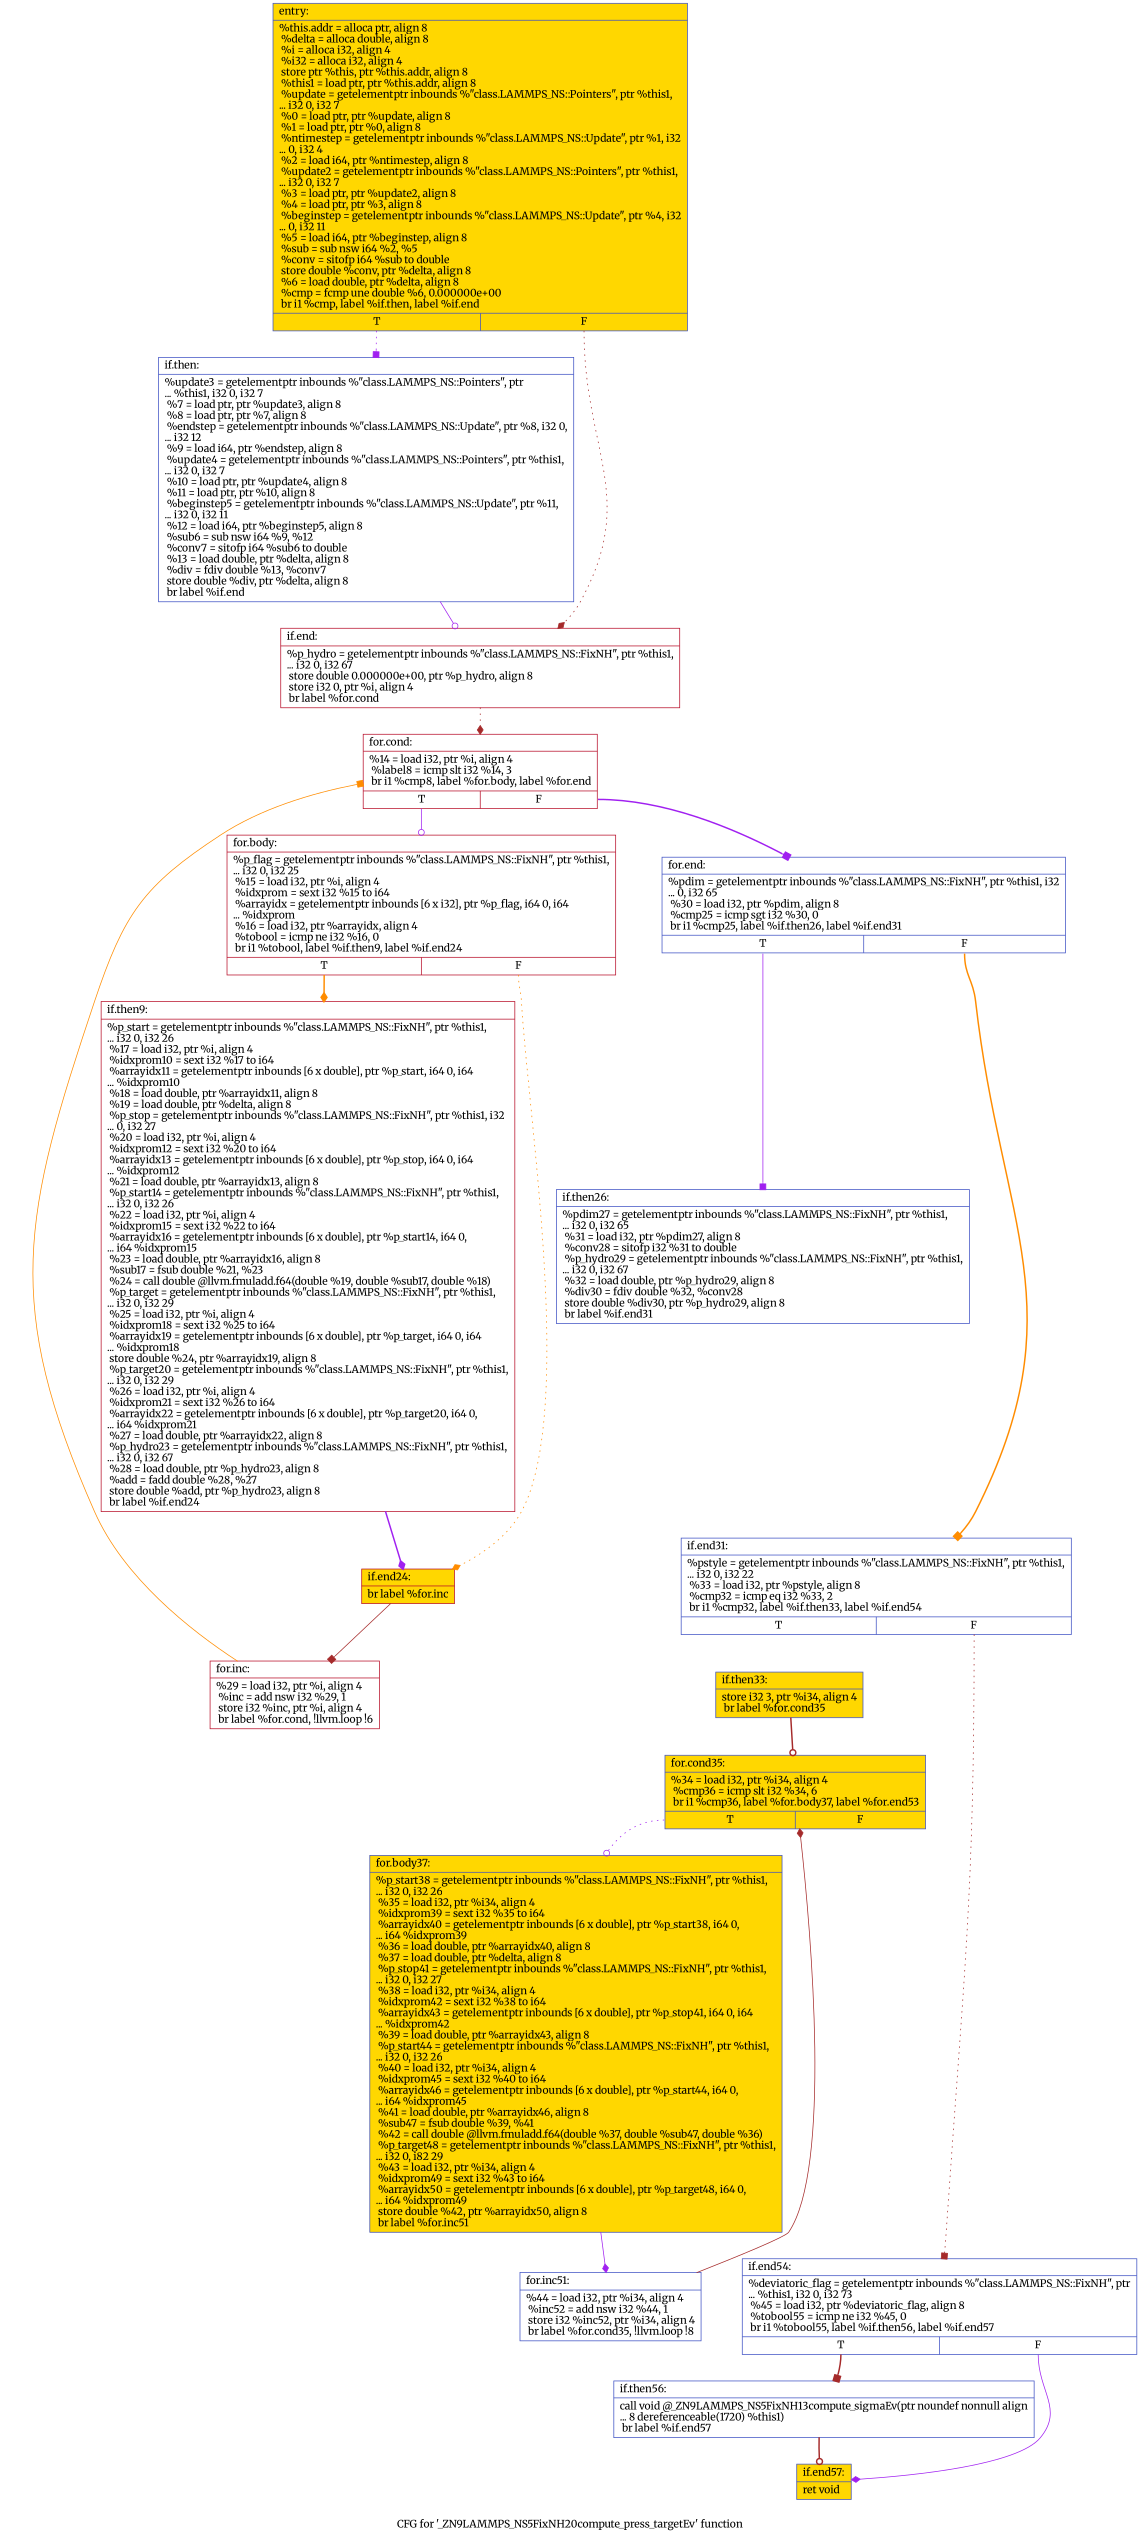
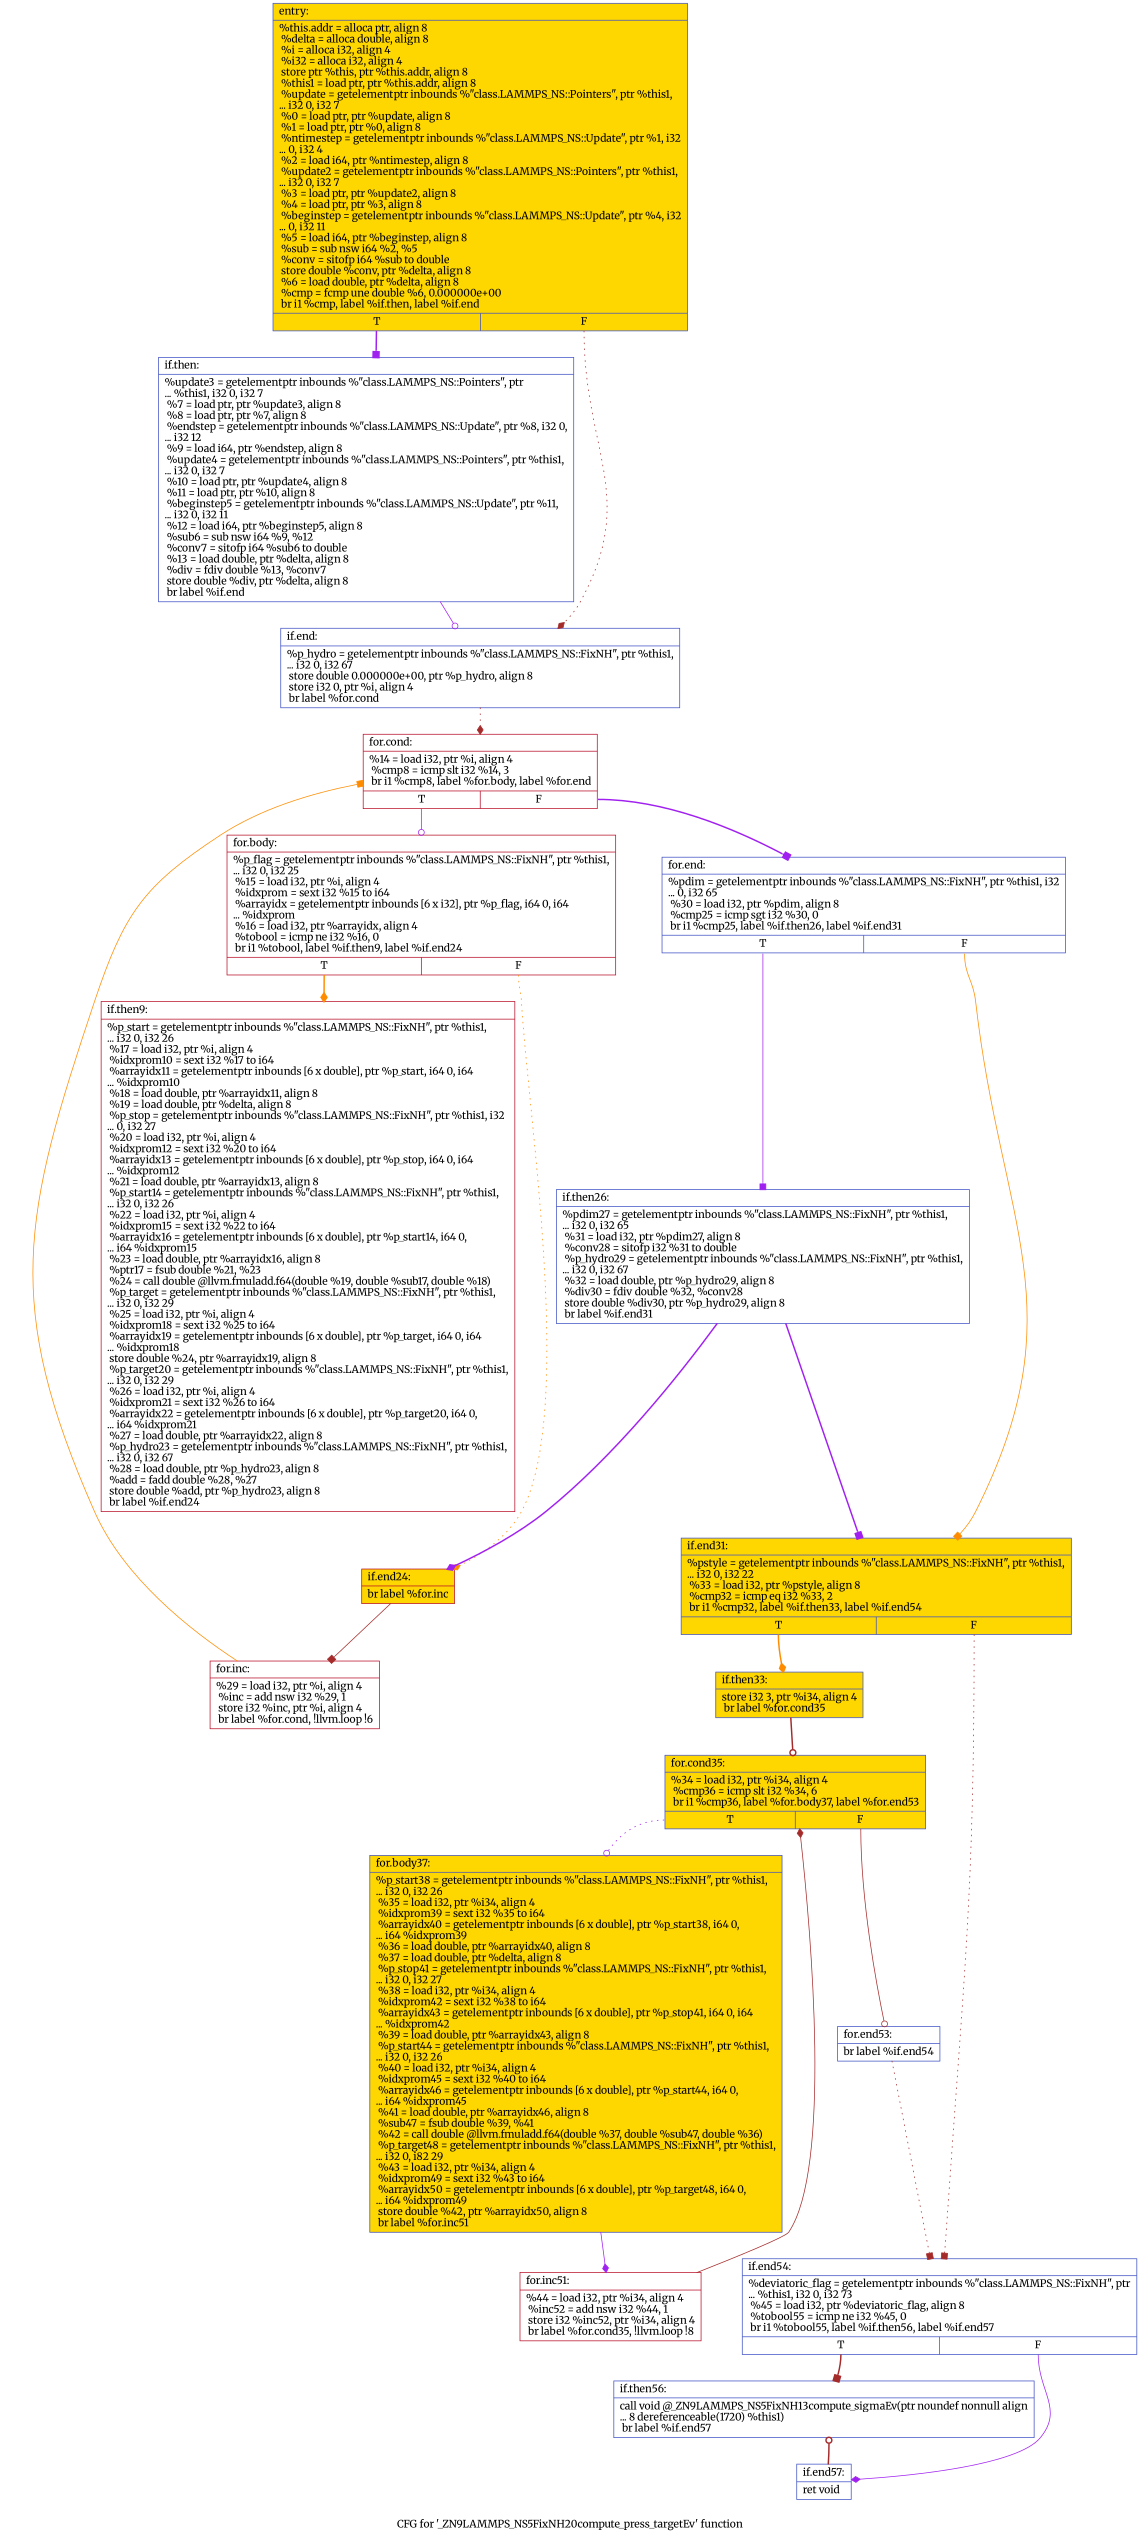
edge "entry:" -> "if.then:": style dotted -> bold
node "if.end:": color #b70d28ff -> #3d50c3ff
node "for.cond:": text "%label8 = icmp slt i32 %14, 3" -> "%cmp8 = icmp slt i32 %14, 3"
edge "for.end:" -> "if.end31:": style bold -> solid
node "if.then9:": text "%sub17 = fsub double %21, %23" -> "%ptr17 = fsub double %21, %23"
edge "if.then26:" -> "if.end31:": added
edge "if.then9:" -> "if.end24:": now "if.then26:" -> "if.end24:"
node "if.end31:": fillcolor white -> gold
edge "if.end31:" -> "if.then33:": added
node "for.end53:": added
node "for.inc51:": color #3d50c3ff -> #b70d28ff
edge "if.then56:" -> "if.end57:": reversed
node "if.end57:": fillcolor gold -> white
